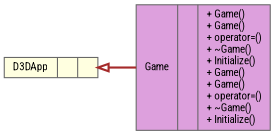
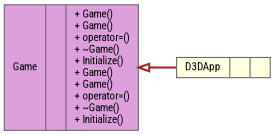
edge "Game" -> "D3DApp": reversed
